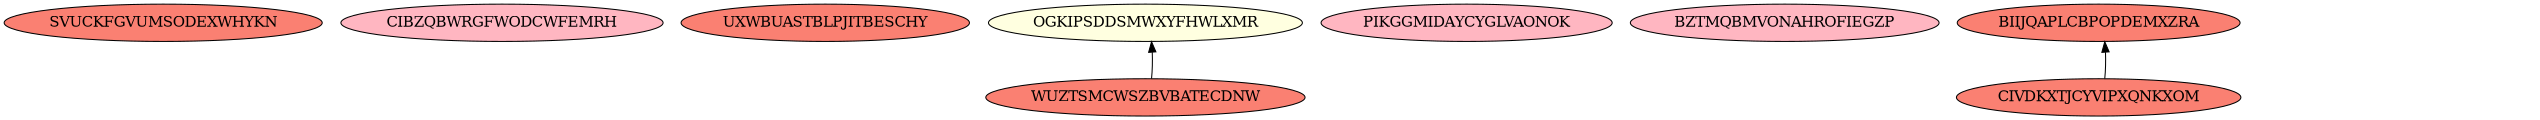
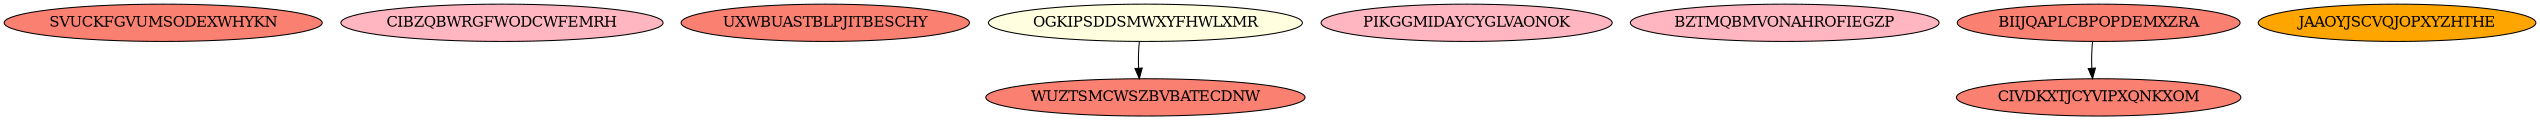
node "JAAOYJSCVQJOPXYZHTHE": added
edge "WUZTSMCWSZBVBATECDNW" -> "OGKIPSDDSMWXYFHWLXMR": reversed
edge "CIVDKXTJCYVIPXQNKXOM" -> "BIIJQAPLCBPOPDEMXZRA": reversed
